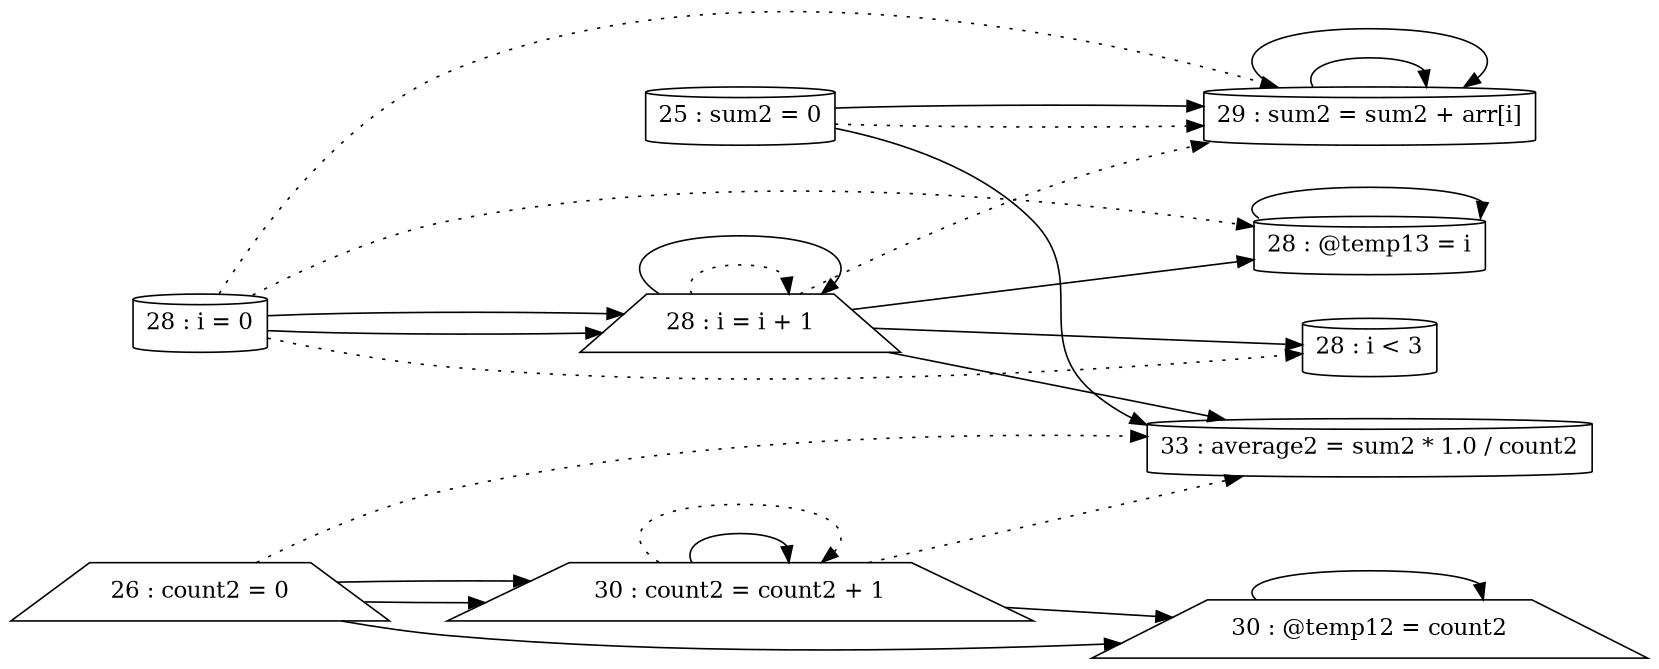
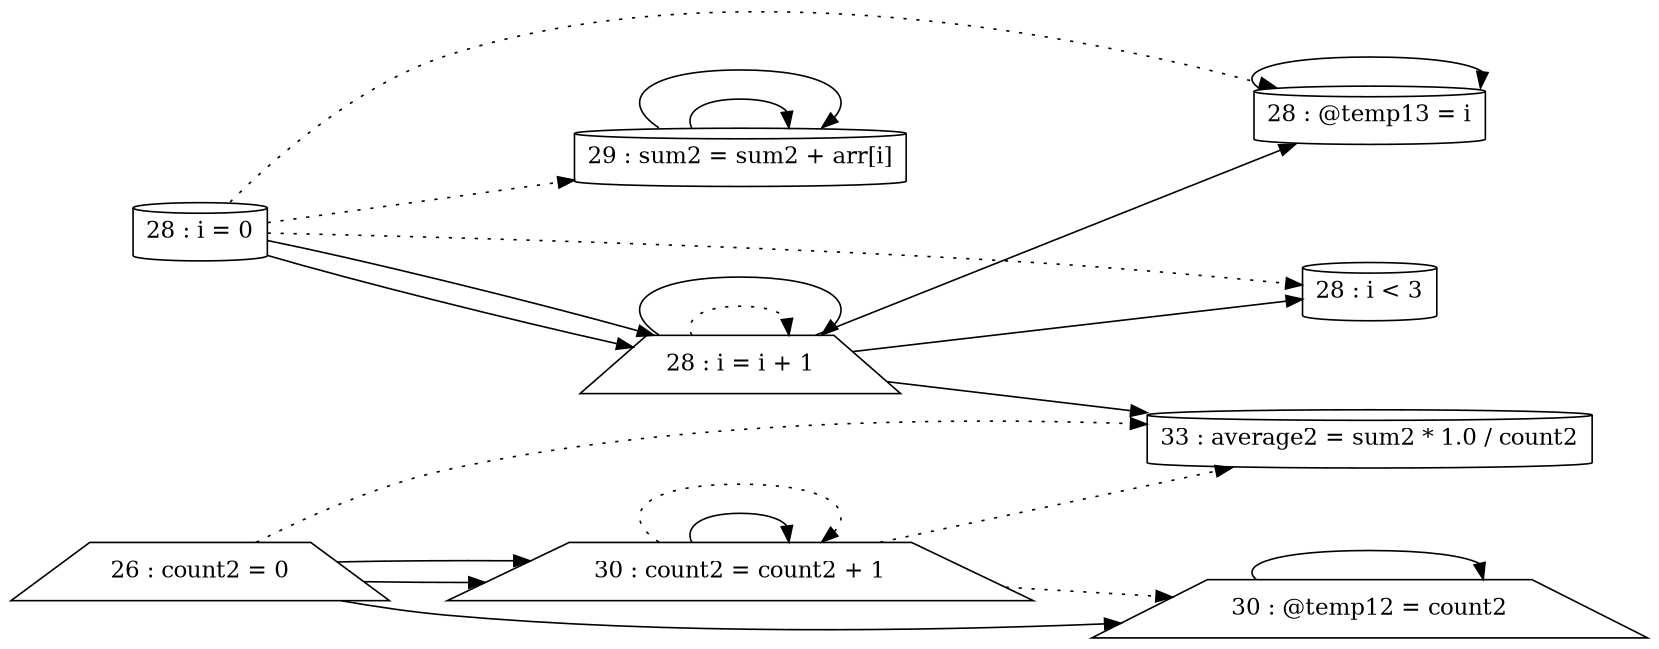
node "25 : sum2 = 0": removed
edge "28 : i = i + 1" -> "29 : sum2 = sum2 + arr[i]": removed
edge "30 : count2 = count2 + 1" -> "30 : @temp12 = count2": style solid -> dotted
